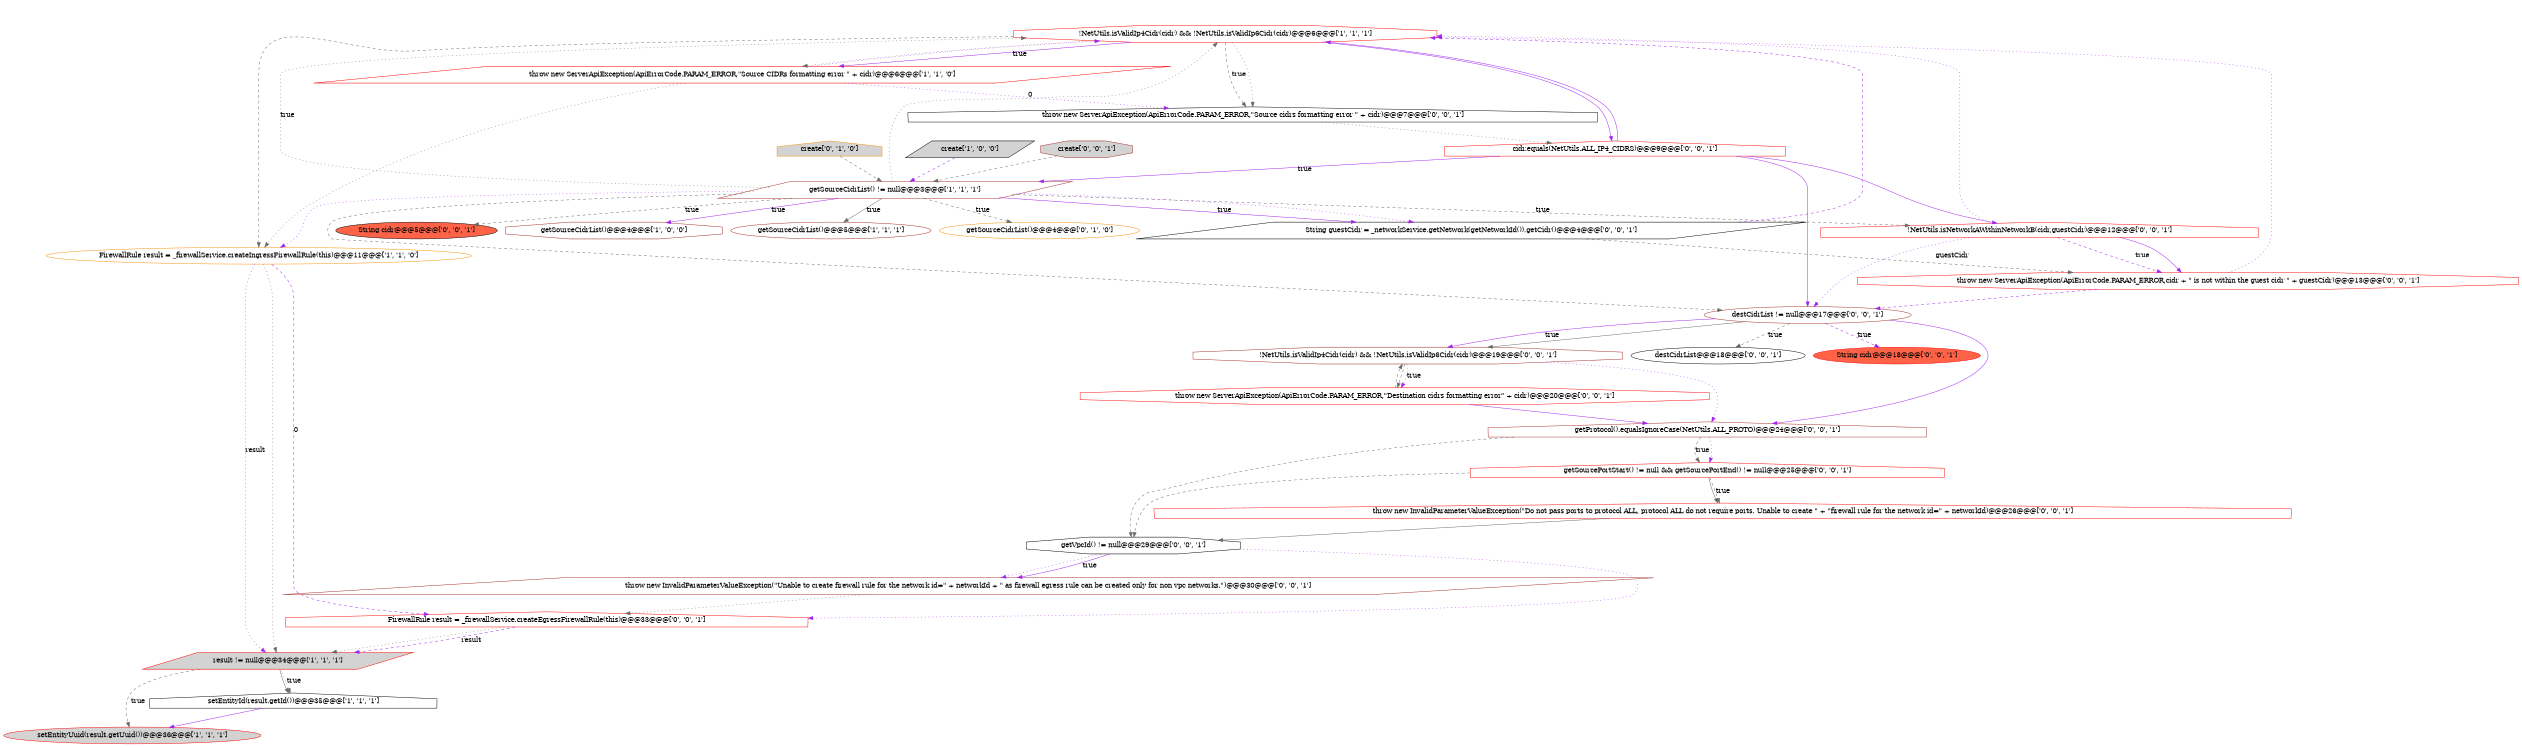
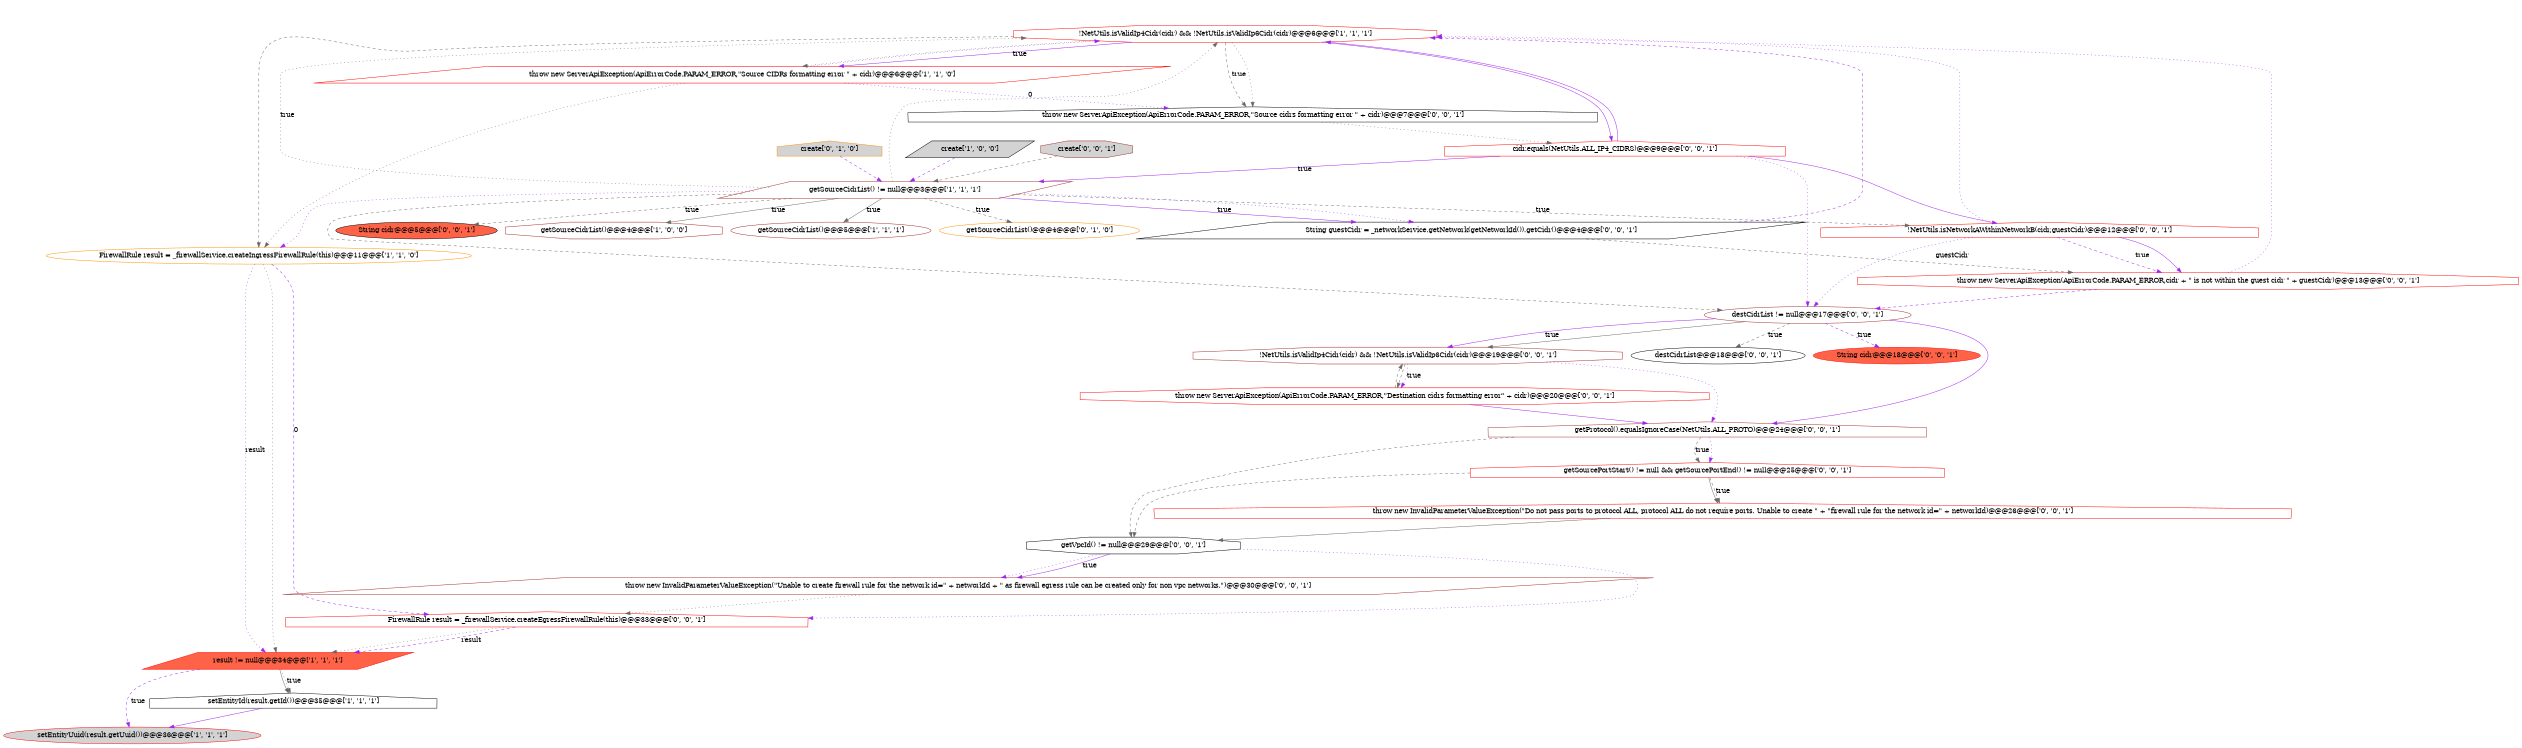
edge "create['0', '1', '0']" -> "getSourceCidrList() != null@@@3@@@['1', '1', '1']": color gray40 -> purple
edge "cidr.equals(NetUtils.ALL_IP4_CIDRS)@@@9@@@['0', '0', '1']" -> "destCidrList != null@@@17@@@['0', '0', '1']": style solid -> dotted
edge "getSourceCidrList() != null@@@3@@@['1', '1', '1']" -> "getSourceCidrList()@@@4@@@['1', '0', '0']": color purple -> gray40
node "result != null@@@34@@@['1', '1', '1']": fillcolor lightgray -> tomato
edge "result != null@@@34@@@['1', '1', '1']" -> "setEntityUuid(result.getUuid())@@@36@@@['1', '1', '1']": color gray40 -> purple
